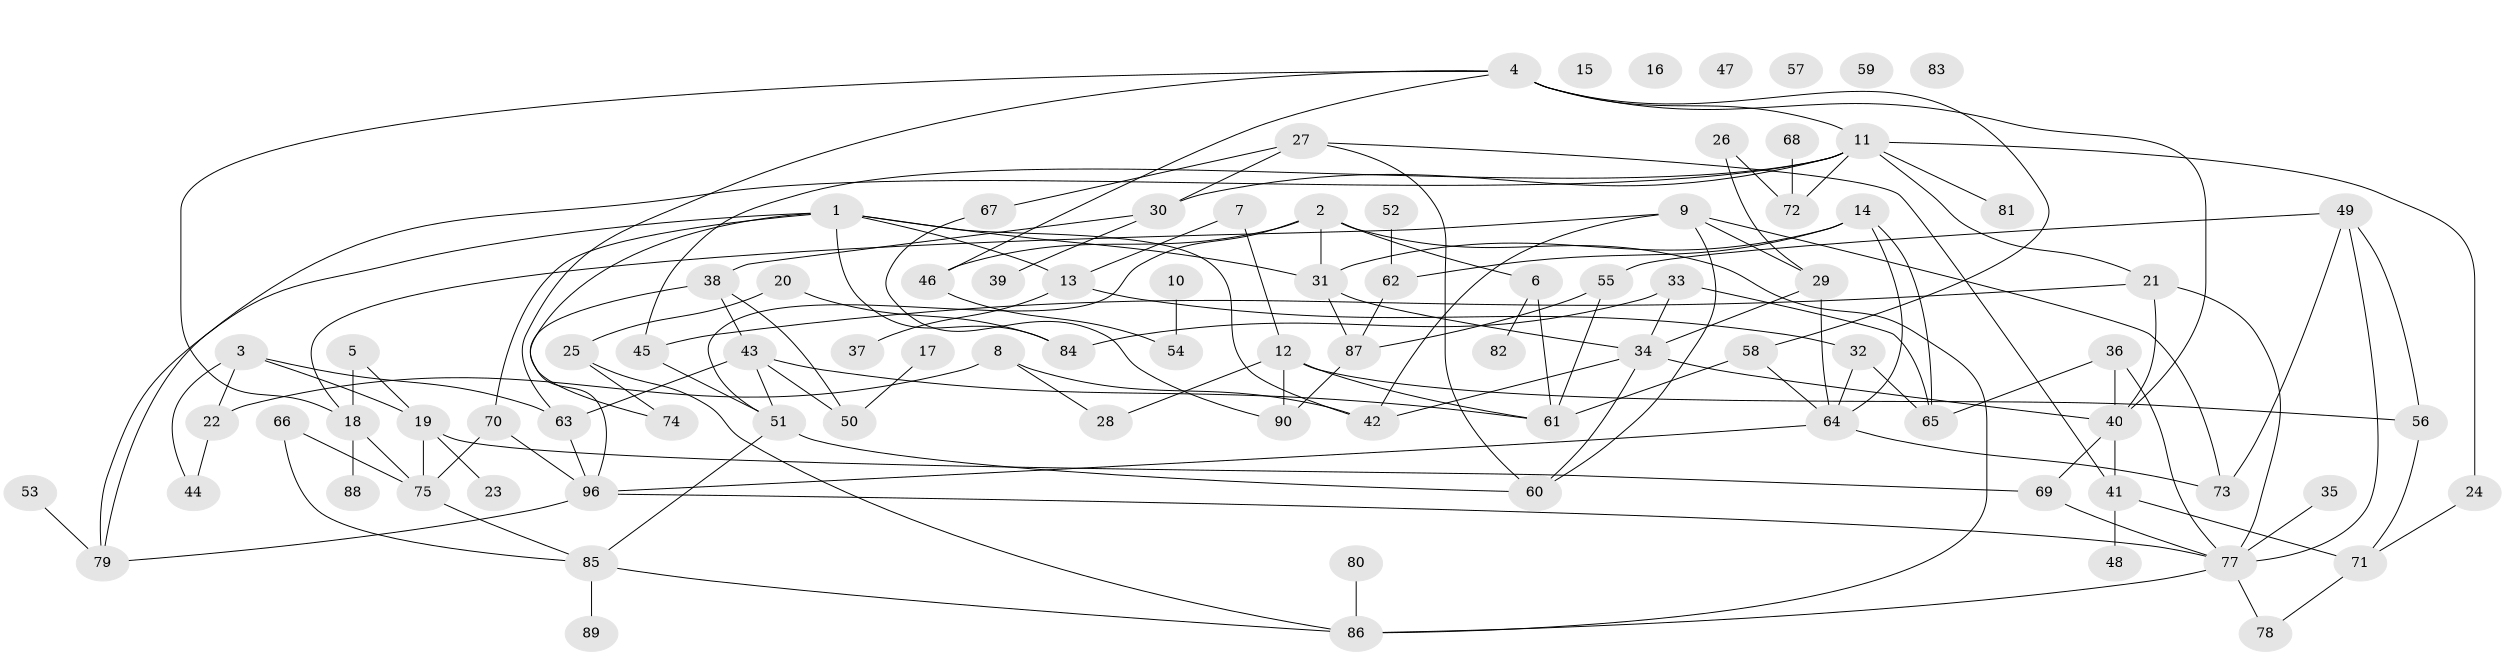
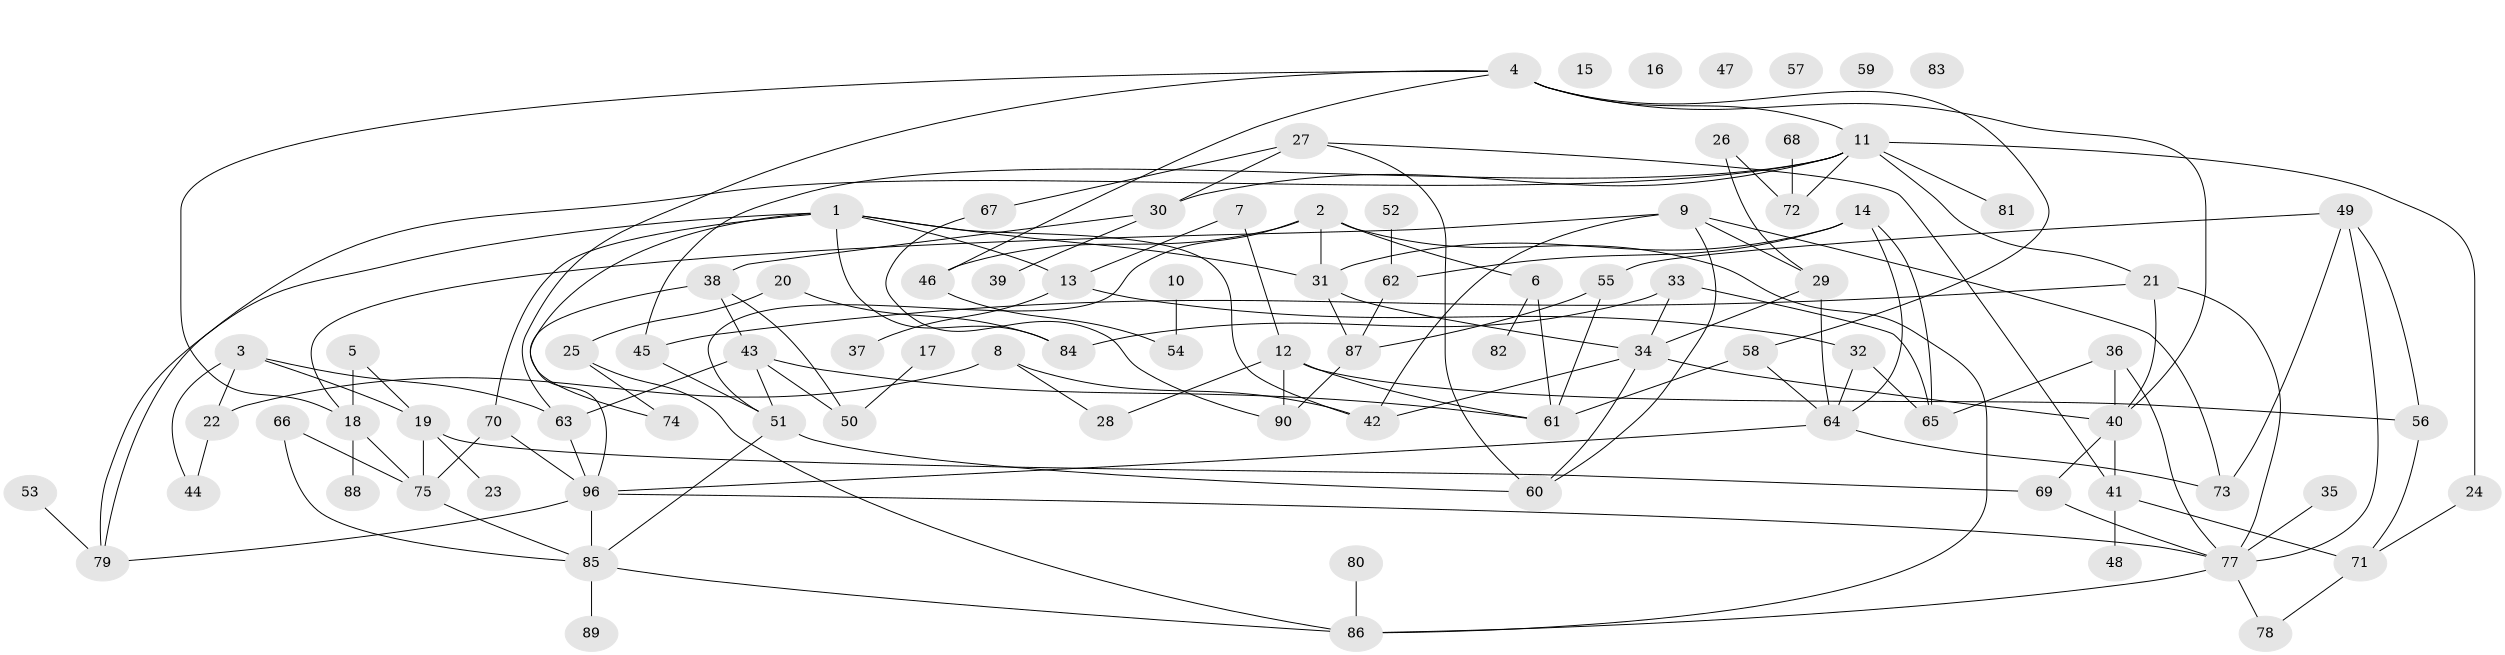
edge "96" -- "85": added
